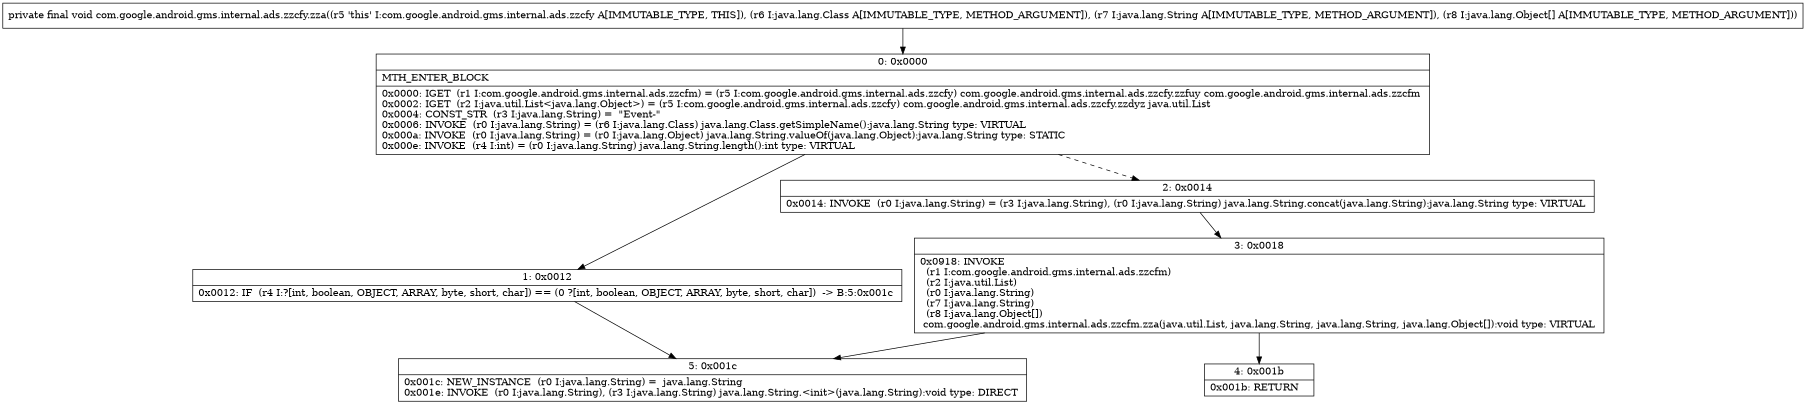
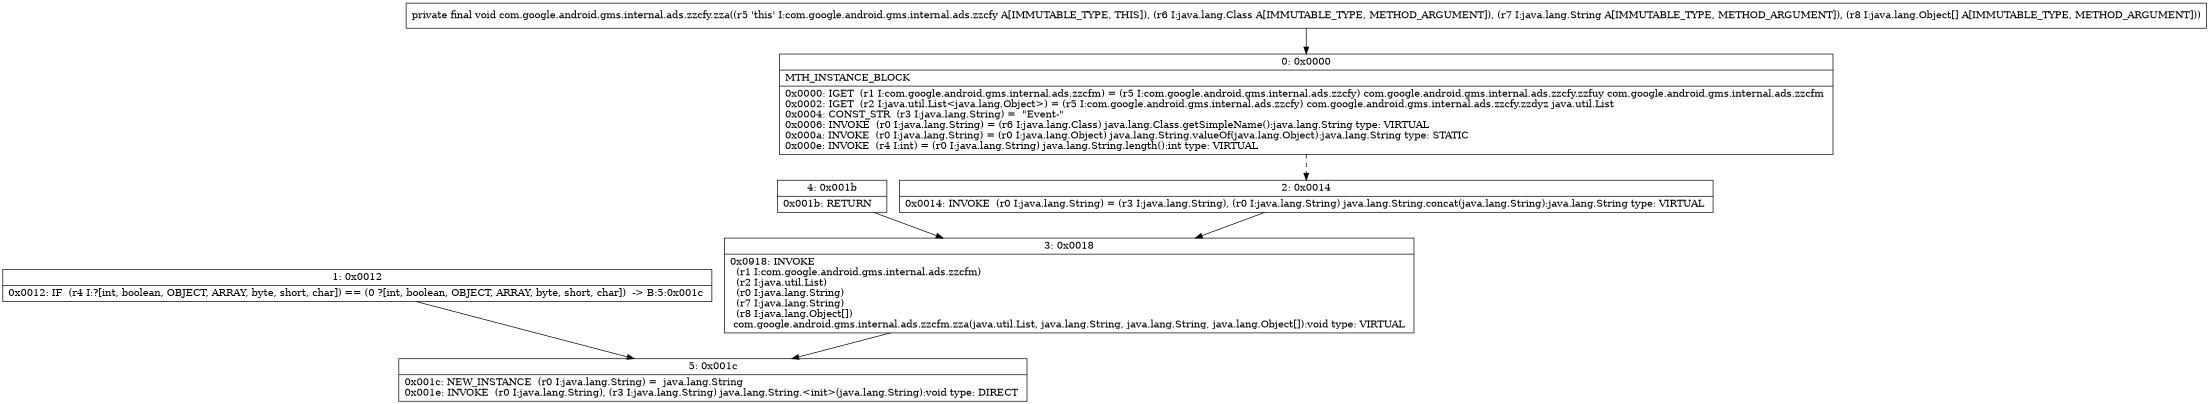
node "0: 0x0000": text "MTH_ENTER_BLOCK" -> "MTH_INSTANCE_BLOCK"
edge "0: 0x0000" -> "1: 0x0012": removed
edge "3: 0x0018" -> "4: 0x001b": reversed
